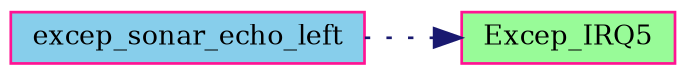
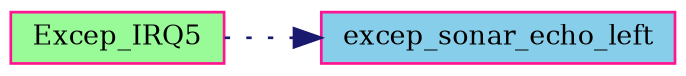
edge "excep_sonar_echo_left" -> "Excep_IRQ5": reversed
